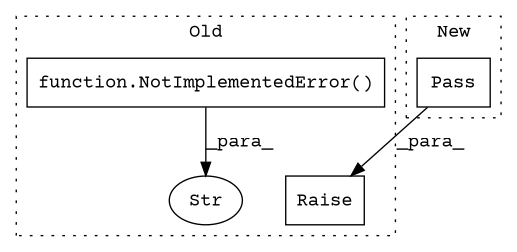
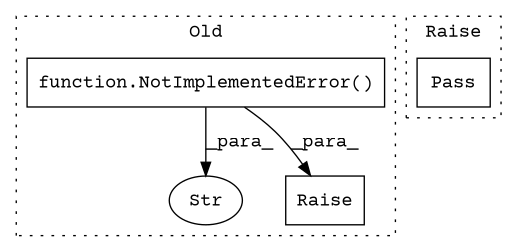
cluster "New": label "New" -> "Raise"
edge "Pass" -> "Raise": now "function.NotImplementedError()" -> "Raise"
